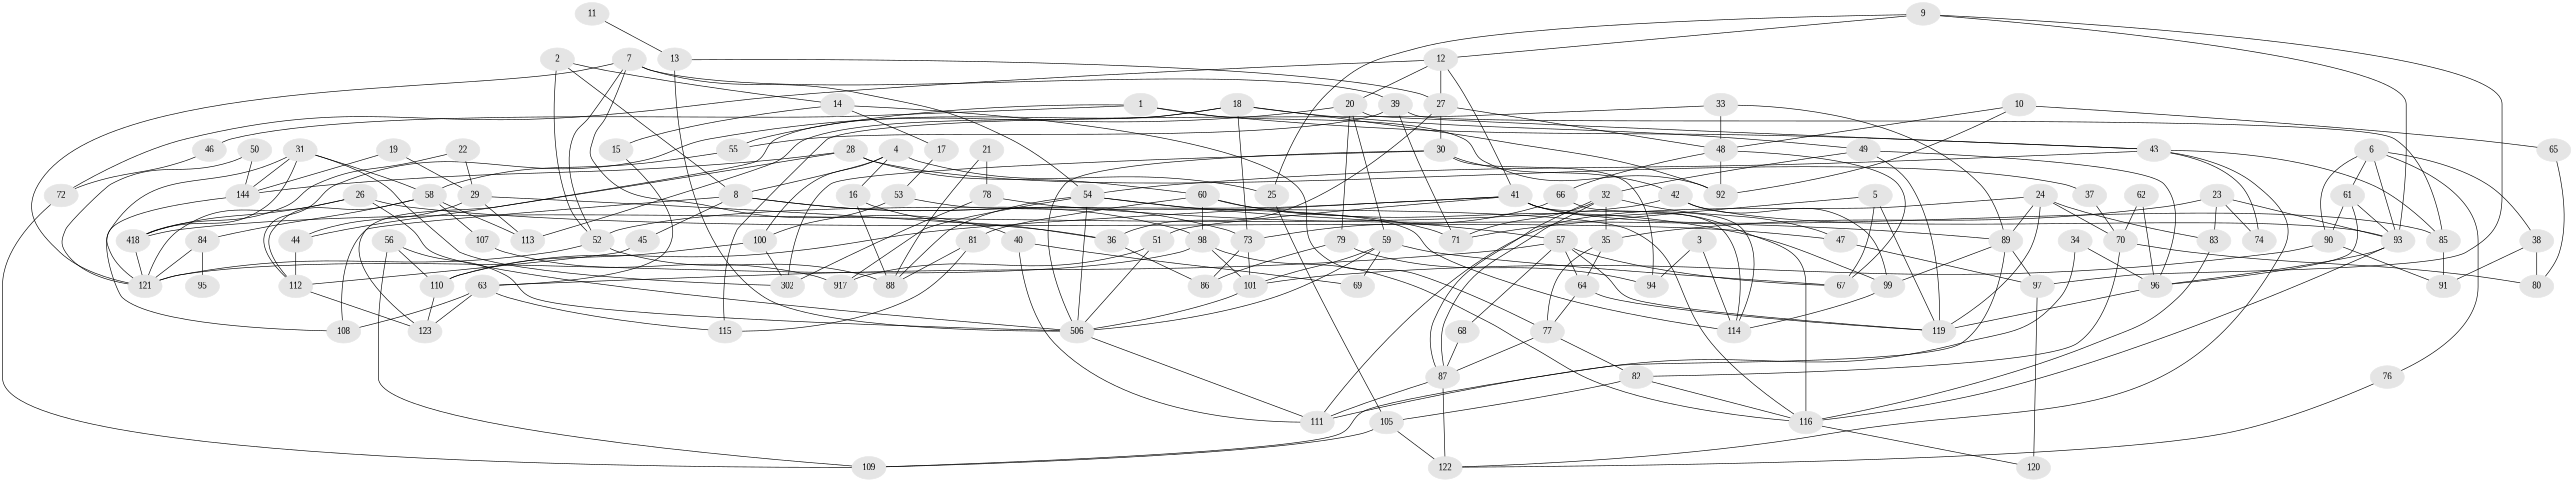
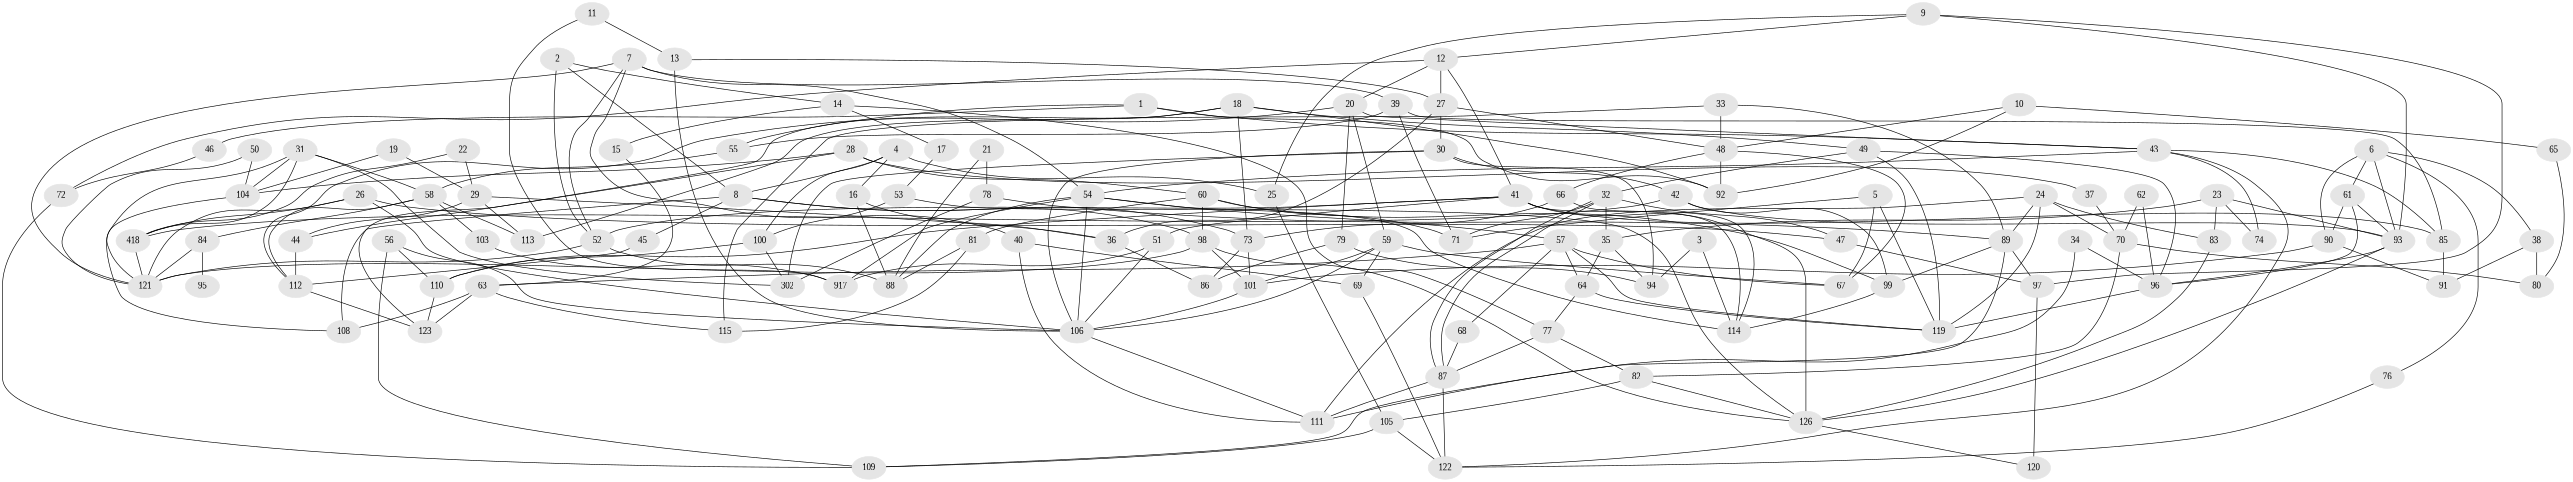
node "144": label "144" -> "104"
node "107": label "107" -> "103"
edge "11" -- "917": added
edge "35" -- "77": now "35" -- "94"
node "506": label "506" -> "106"
edge "69" -- "122": added
node "116": label "116" -> "126"
